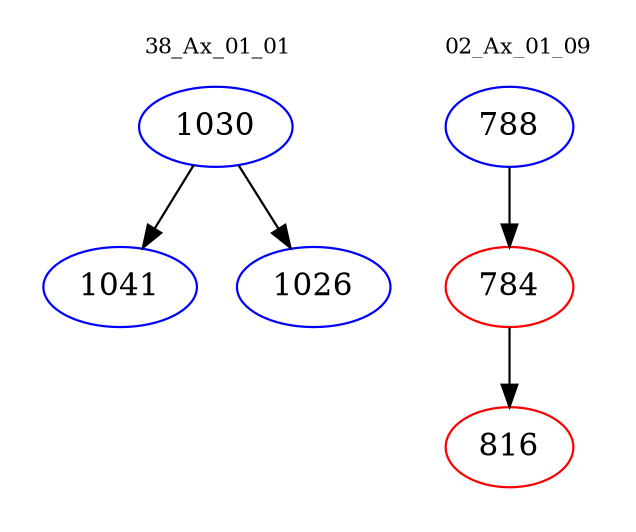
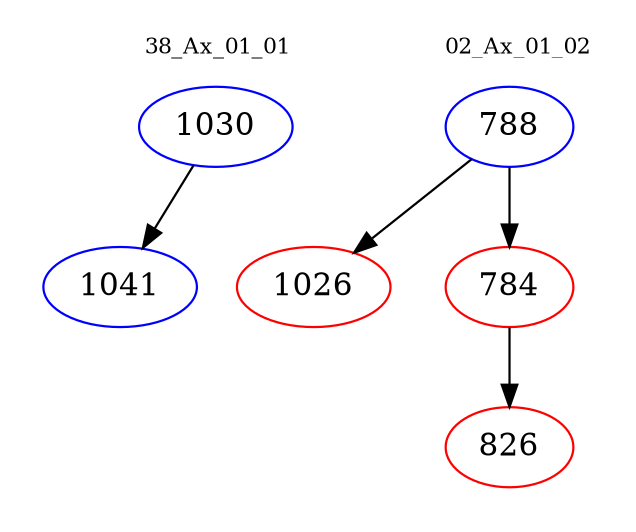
cluster "02_Ax_01_09": label "02_Ax_01_09" -> "02_Ax_01_02"
edge "1030" -> "1026": now "788" -> "1026"
node "1026": color blue -> red
node "816": label "816" -> "826"
